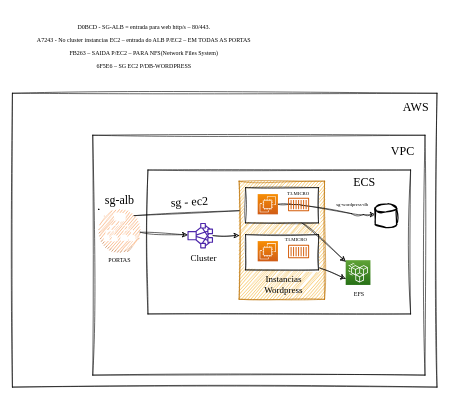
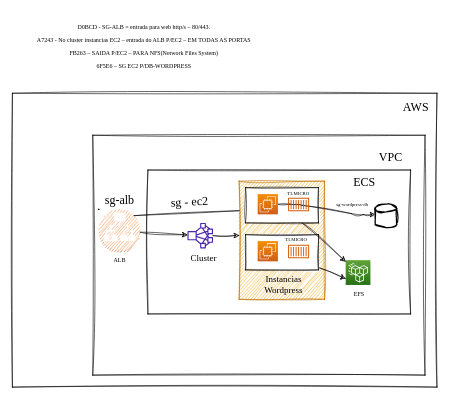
node "VPC": moved (403, 150) -> (391, 156)
node "PORTAS": label "PORTAS" -> "ALB"
